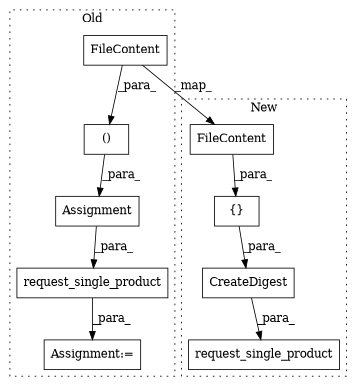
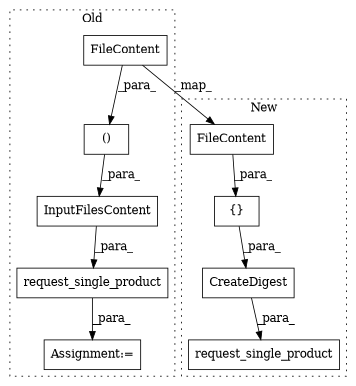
node "Assignment": label "Assignment" -> "InputFilesContent"
